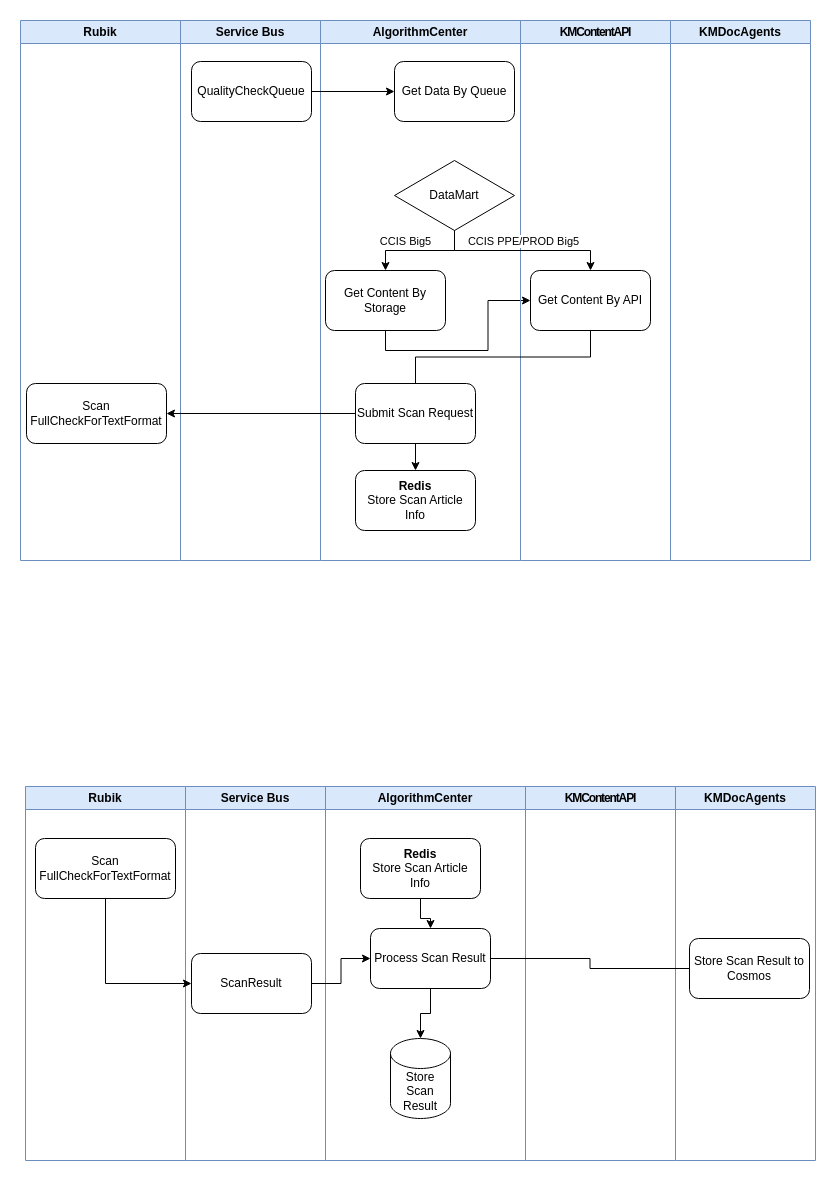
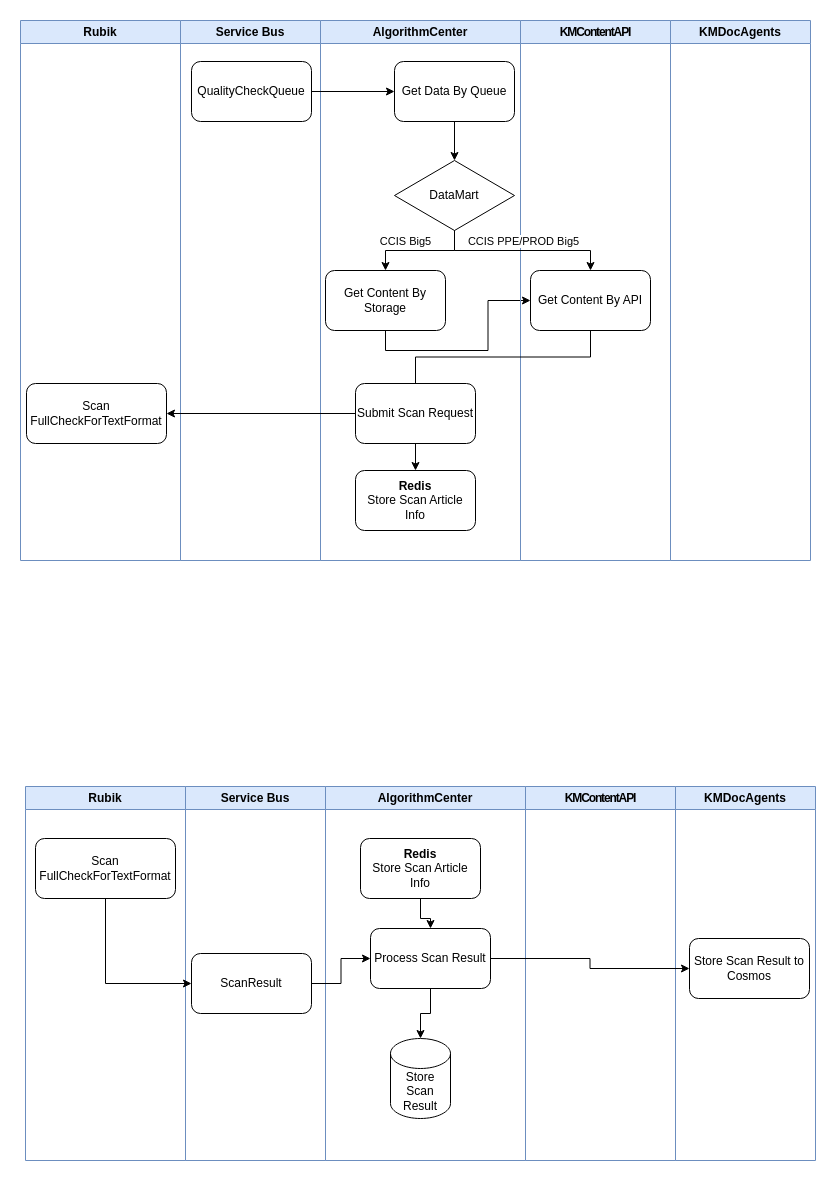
edge "Get Data By Queue" -> "DataMart": added
edge "Process Scan Result" -- "Store Scan Result to Cosmos": arrowhead none -> classic
